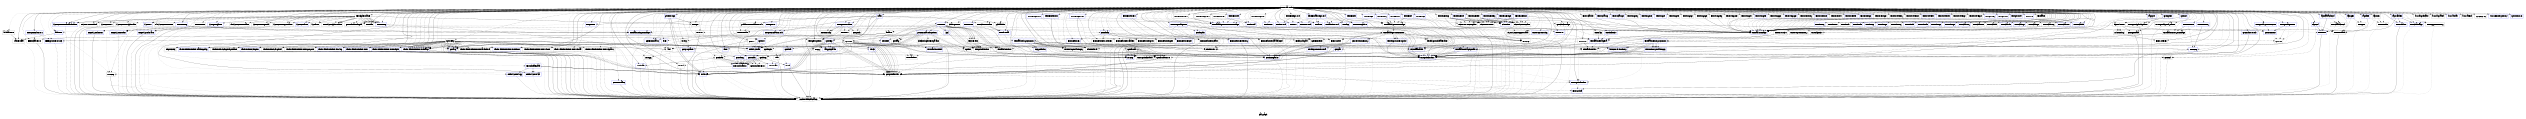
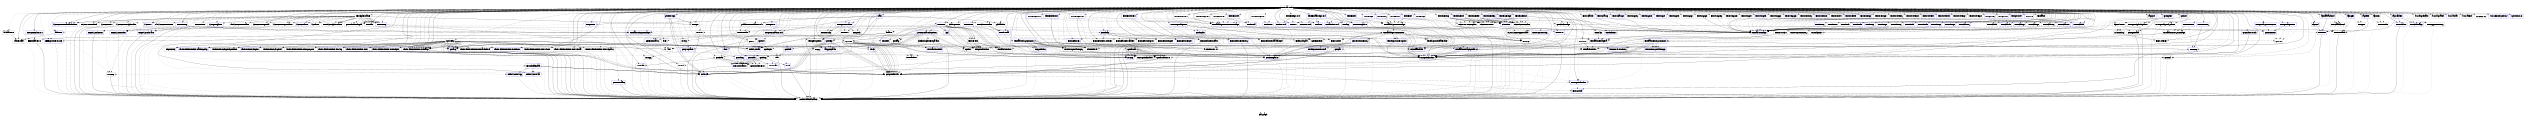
node "test_char_ne": removed
